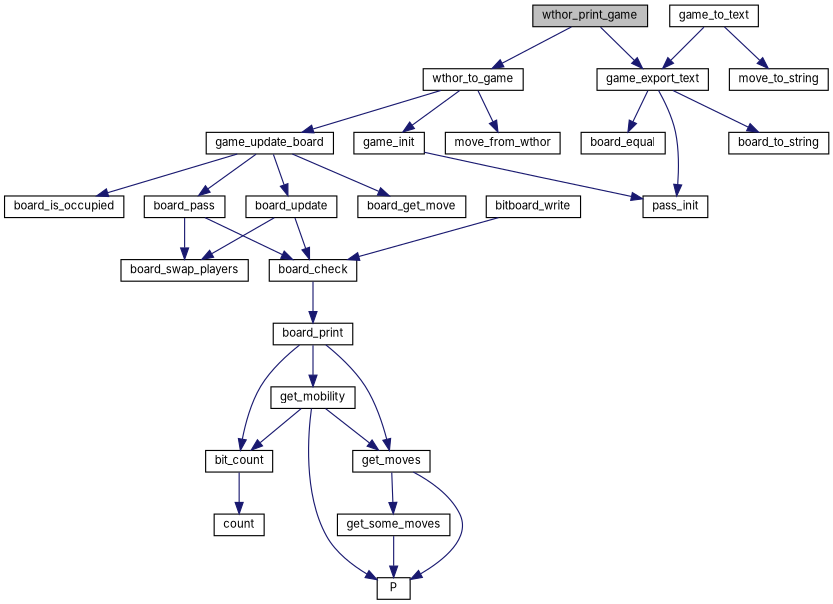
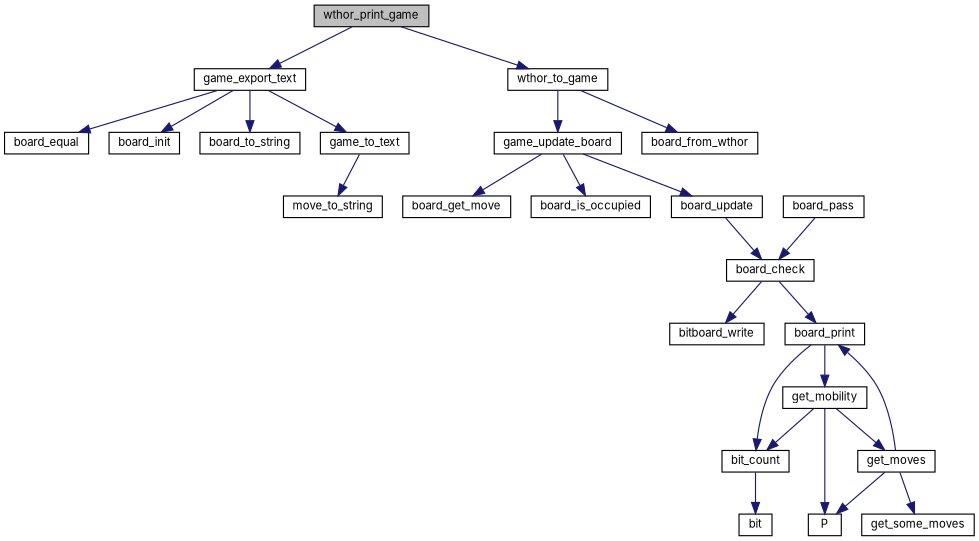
edge "game_to_text" -> "game_export_text": reversed
node "game_init": removed
node "move_from_wthor": label "move_from_wthor" -> "board_from_wthor"
edge "game_update_board" -> "board_pass": removed
node "pass_init": label "pass_init" -> "board_init"
edge "bitboard_write" -> "board_check": reversed
node "board_swap_players": removed
edge "board_print" -> "get_moves": reversed
node "count": label "count" -> "bit"
edge "get_some_moves" -> "P": removed
